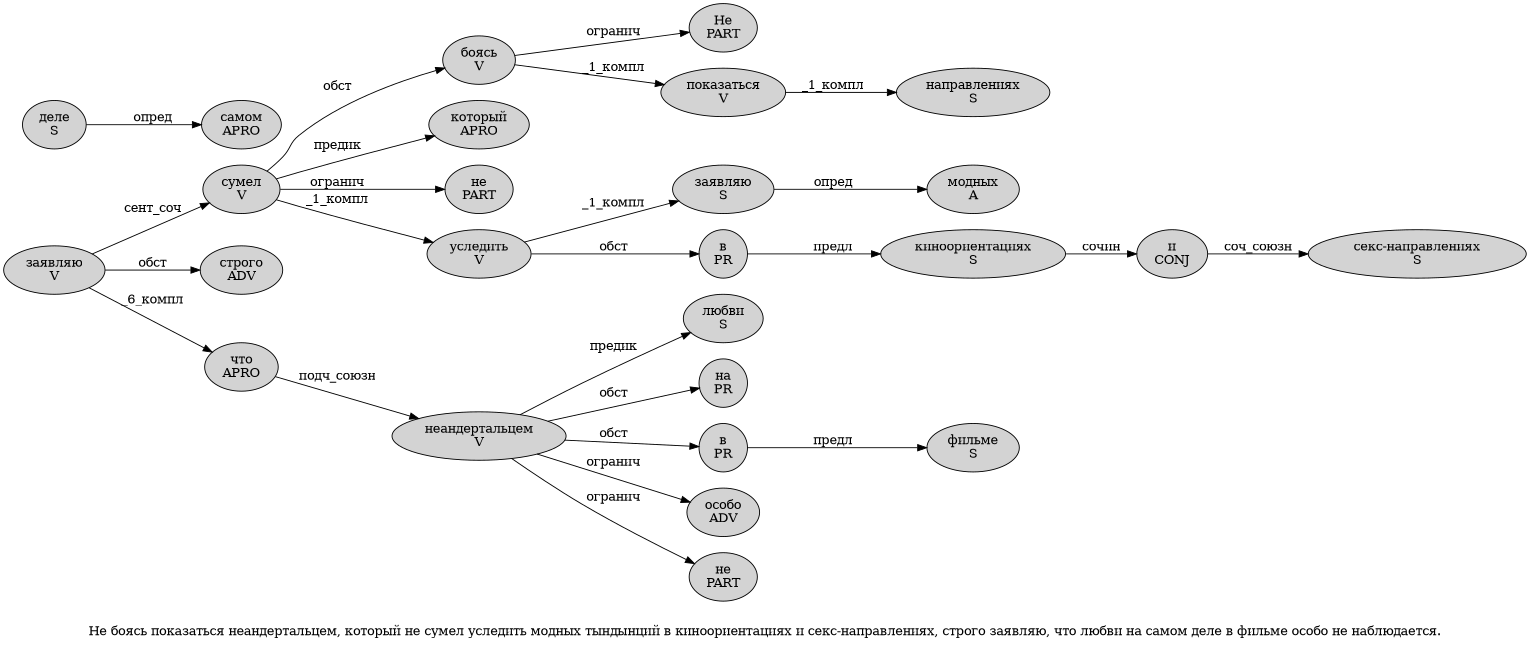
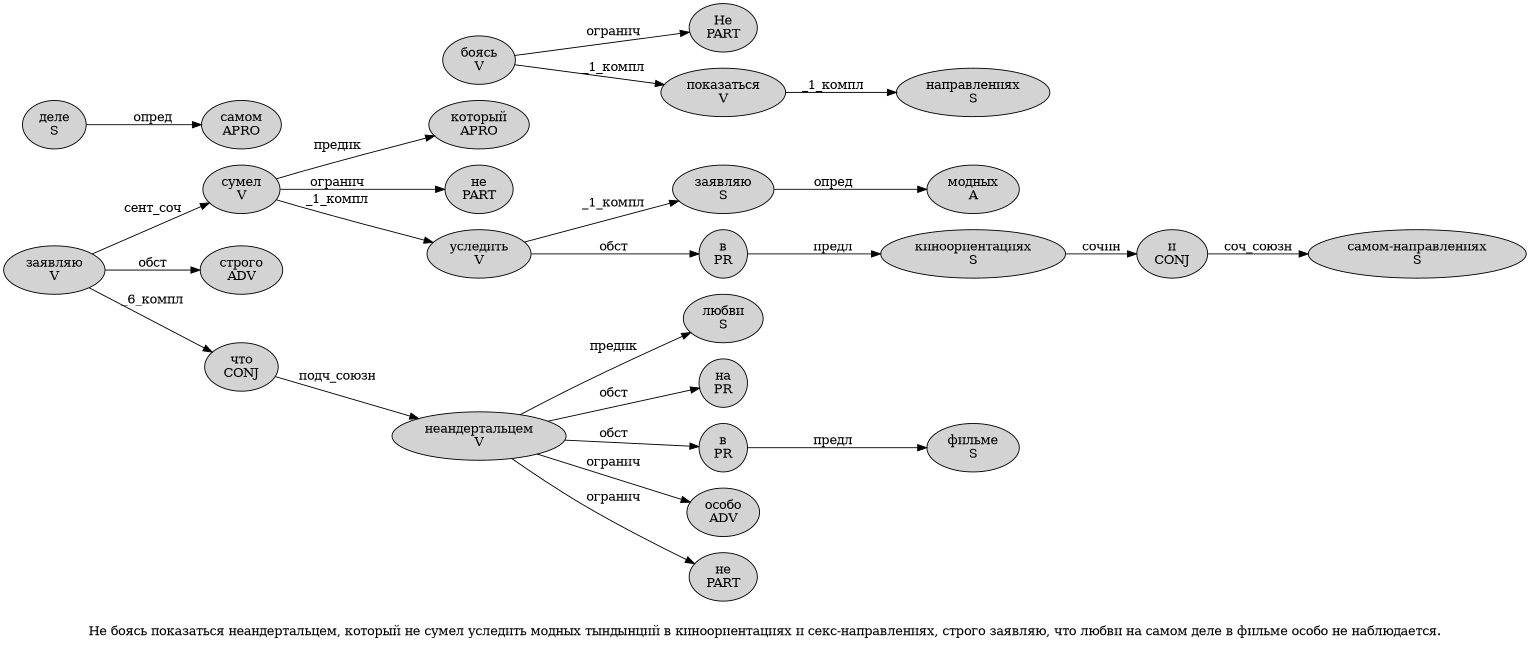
edge "сумел V" -> "боясь V": removed, label "обст"
node "секс-направлениях S": label "секс-направлениях S" -> "самом-направлениях S"
node "что APRO": label "что APRO" -> "что CONJ"
